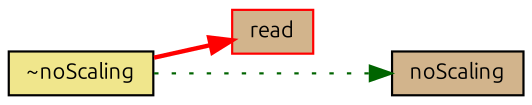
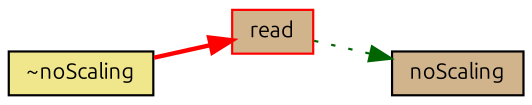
edge "~noScaling" -> "noScaling": now "read" -> "noScaling"
